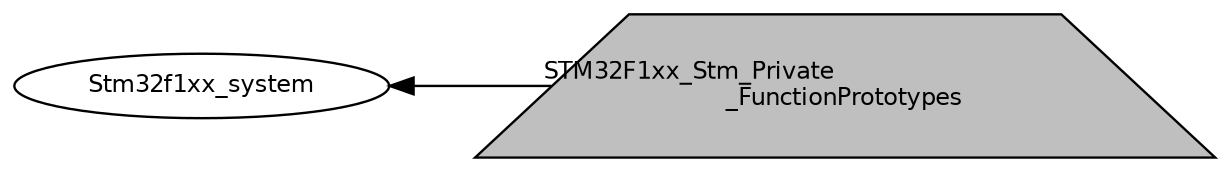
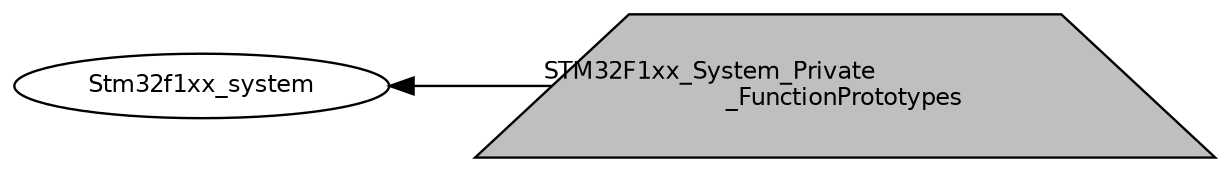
node "STM32F1xx_Stm_Private _FunctionPrototypes": label "STM32F1xx_Stm_Private _FunctionPrototypes" -> "STM32F1xx_System_Private _FunctionPrototypes"
